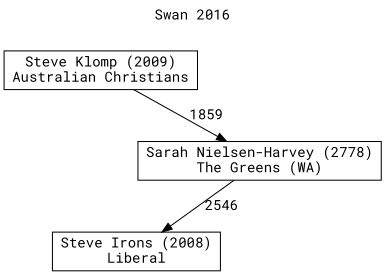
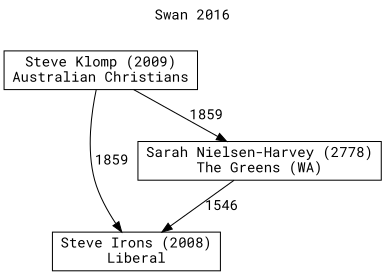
edge "Steve Klomp (2009) Australian Christians" -> "Steve Irons (2008) Liberal": added, label "1859"
edge "Sarah Nielsen-Harvey (2778) The Greens (WA)" -> "Steve Irons (2008) Liberal": label "2546" -> "1546"
